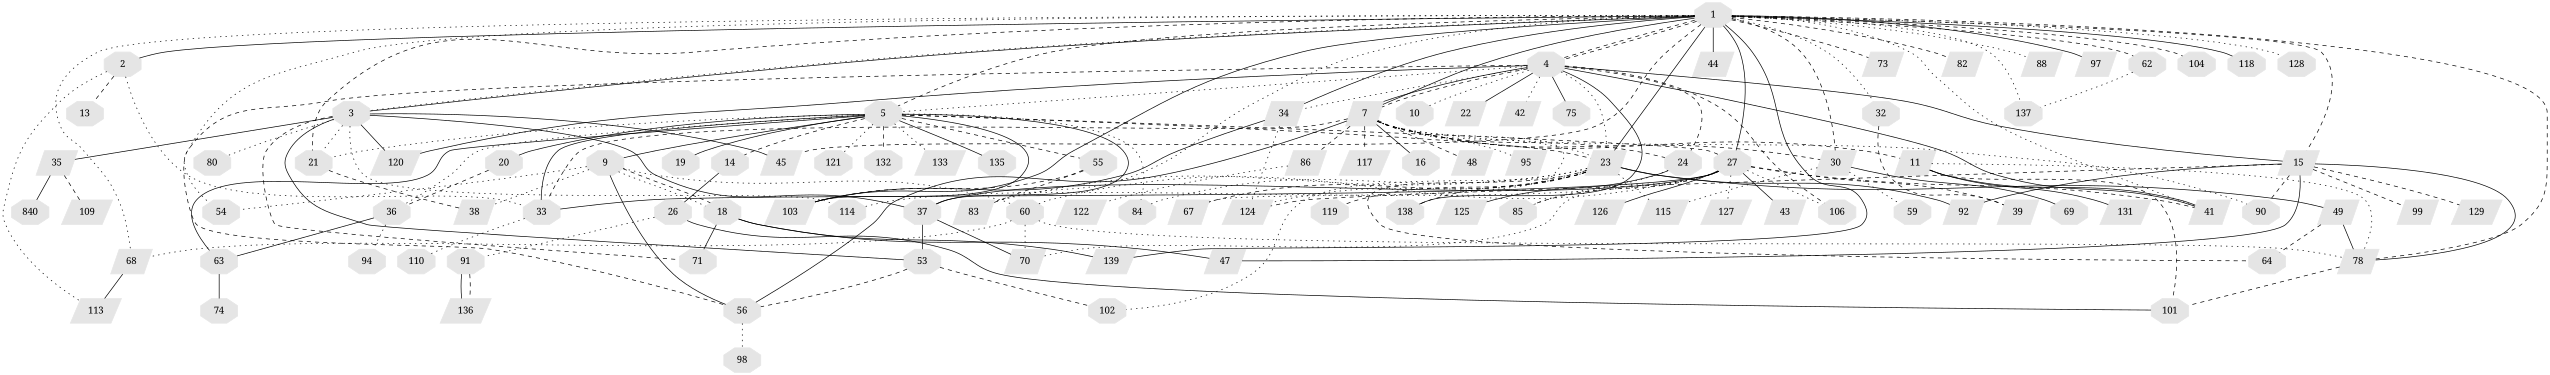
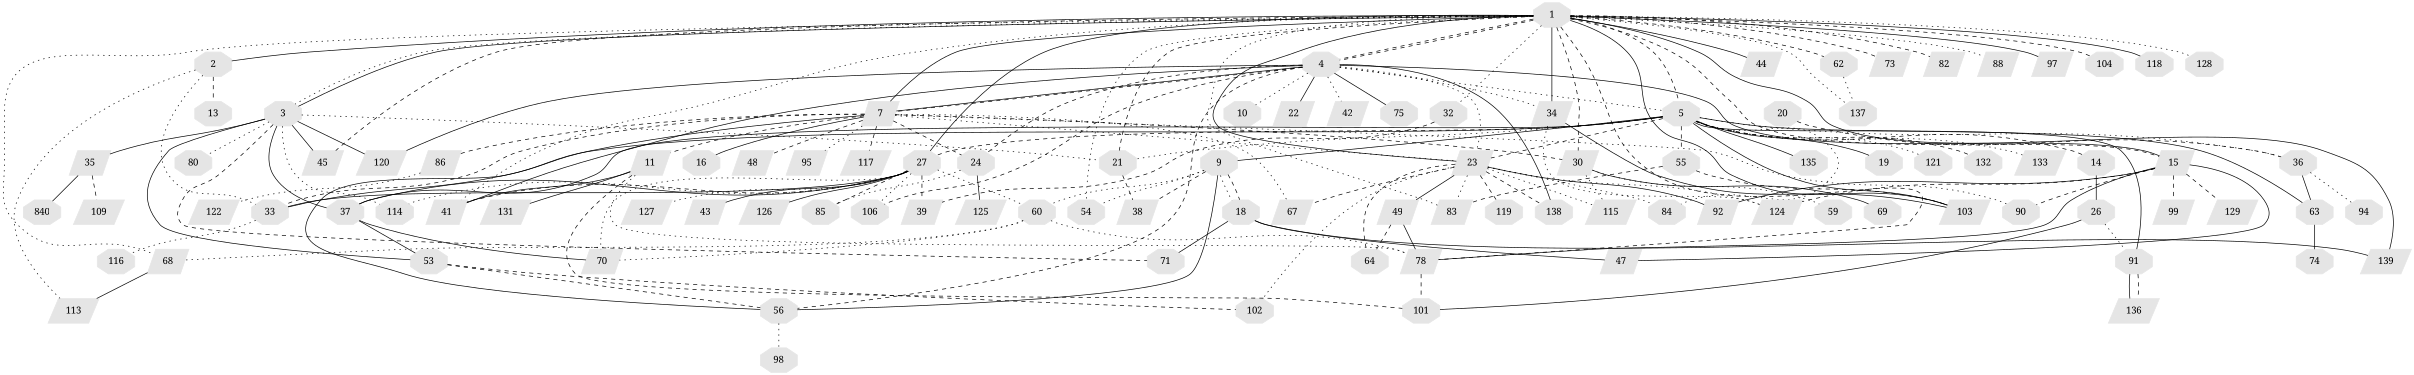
edge "5" -- "20": now "5" -- "91"
edge "9" -- "38": style dotted -> dashed
node "110": label "110" -> "116"
